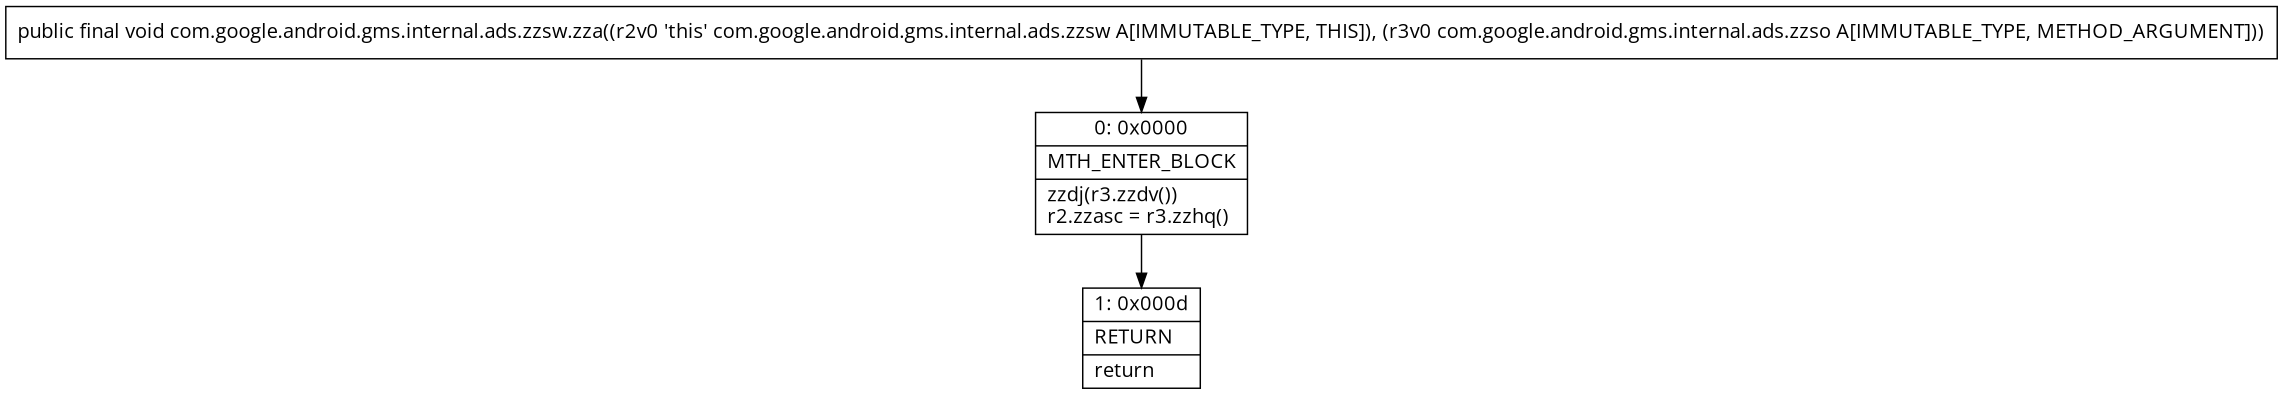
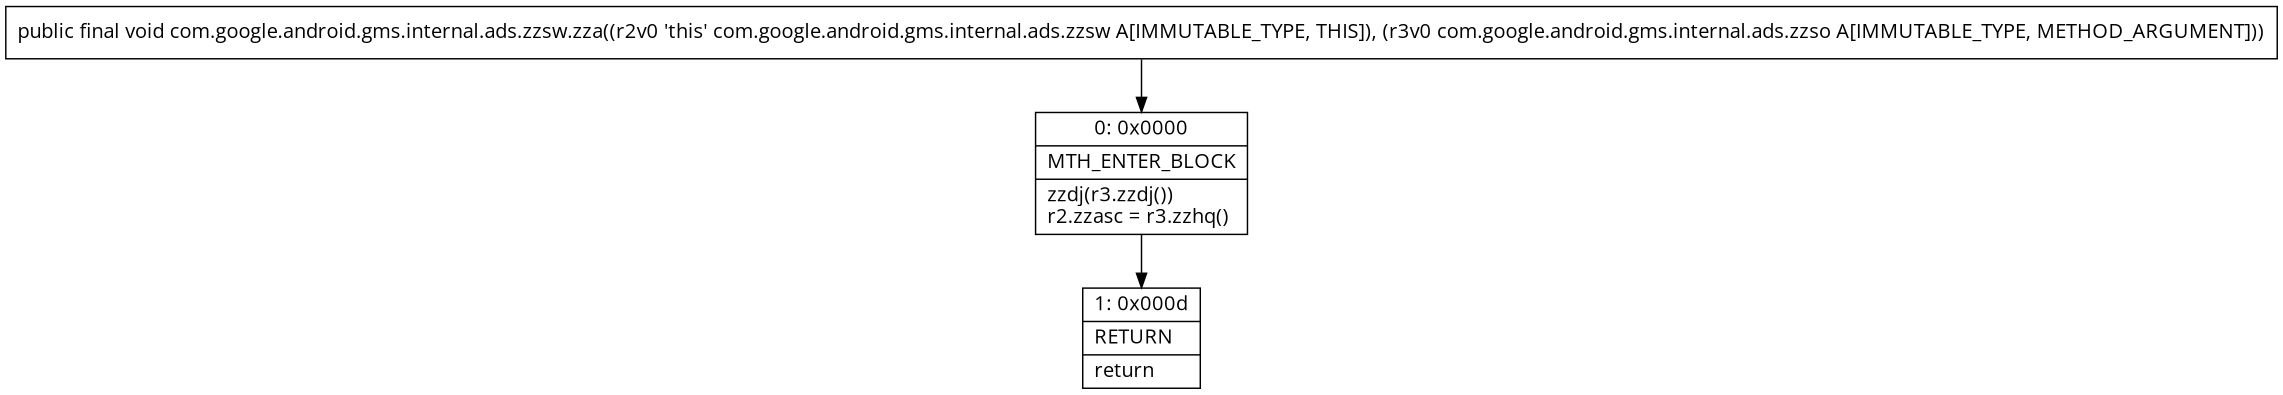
node "0: 0x0000": text "zzdj(r3.zzdv())" -> "zzdj(r3.zzdj())"
